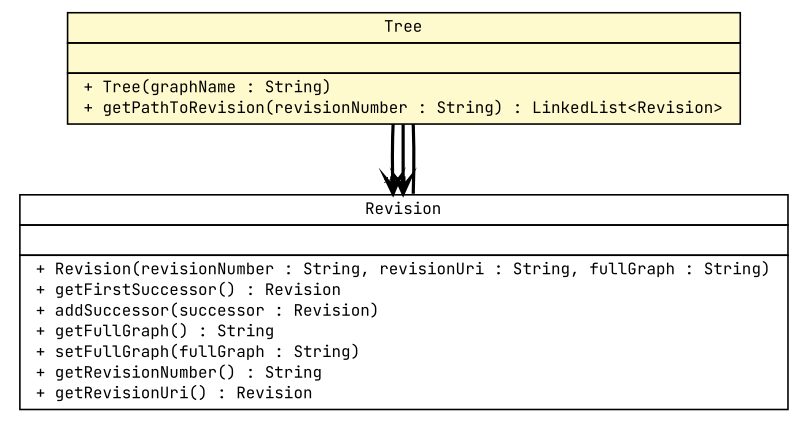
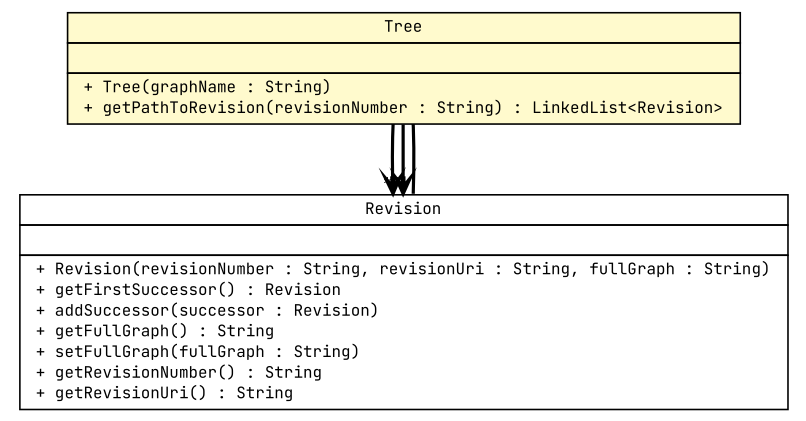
node "Revision": text "+ getRevisionUri() : Revision" -> "+ getRevisionUri() : String"
